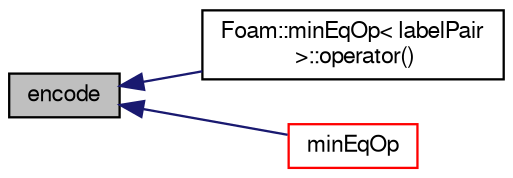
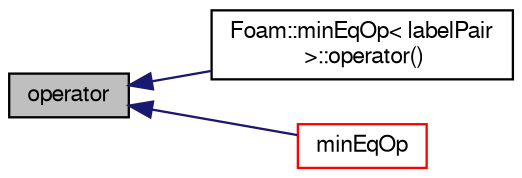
node "encode": label "encode" -> "operator"
